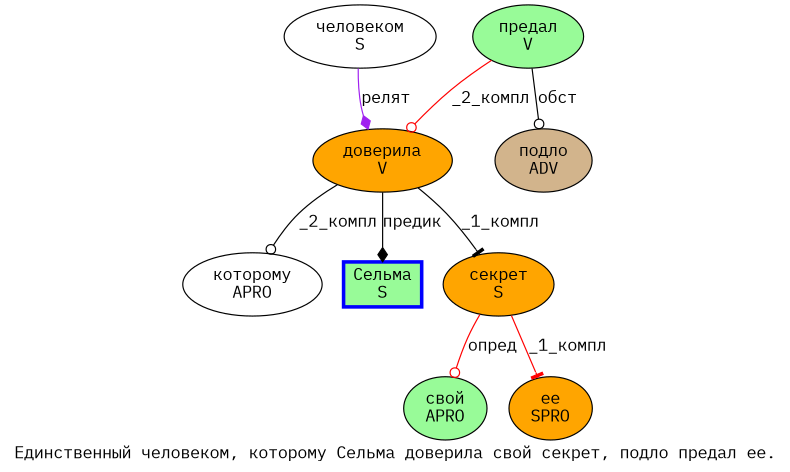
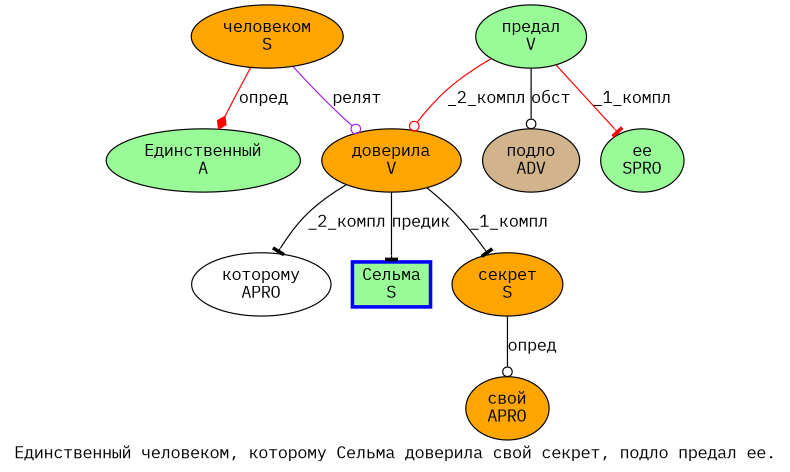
node "человеком S": fillcolor white -> orange
edge "человеком S" -> "доверила V": arrowhead diamond -> odot
node "Единственный A": added
edge "доверила V" -> "которому APRO": arrowhead odot -> tee
edge "доверила V" -> "Сельма S": arrowhead diamond -> tee
edge "секрет S" -> "свой APRO": color red -> black
edge "секрет S" -> "ее SPRO": now "предал V" -> "ее SPRO"
node "свой APRO": fillcolor palegreen -> orange
node "ее SPRO": fillcolor orange -> palegreen
